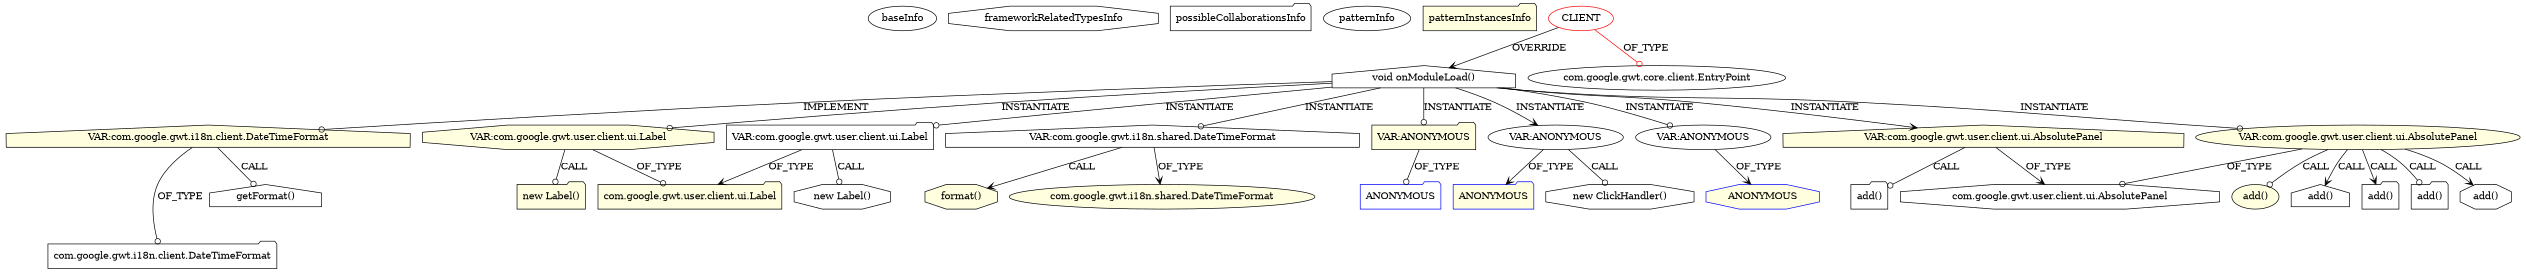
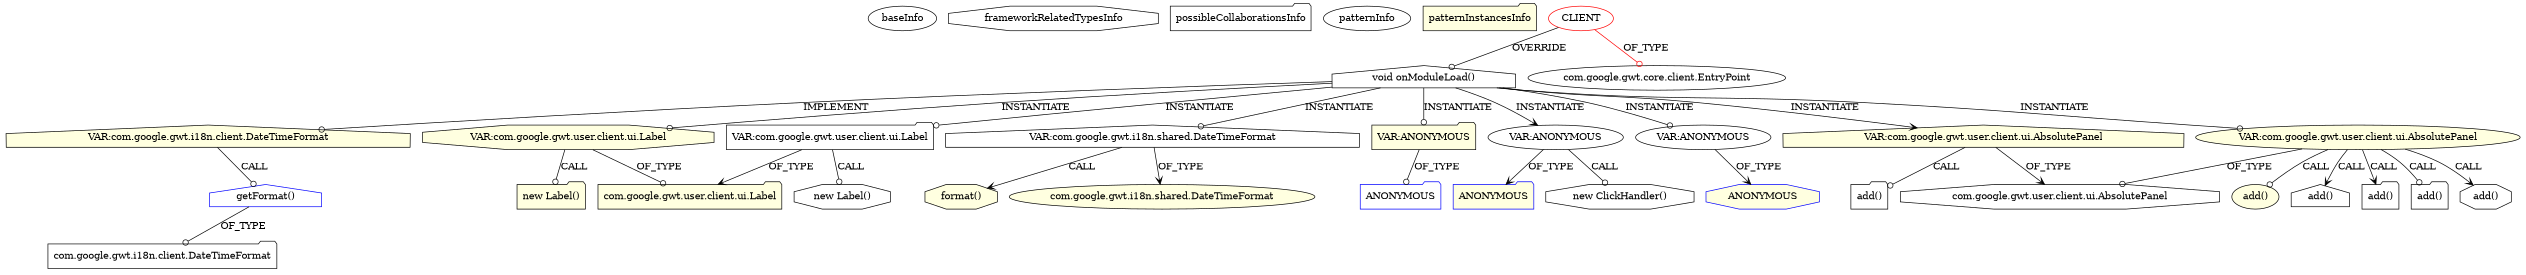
edge "CLIENT" -> "void onModuleLoad()": arrowhead vee -> odot
edge "VAR:com.google.gwt.i18n.client.DateTimeFormat" -> "com.google.gwt.i18n.client.DateTimeFormat": now "getFormat()" -> "com.google.gwt.i18n.client.DateTimeFormat"
node "getFormat()": color black -> blue
